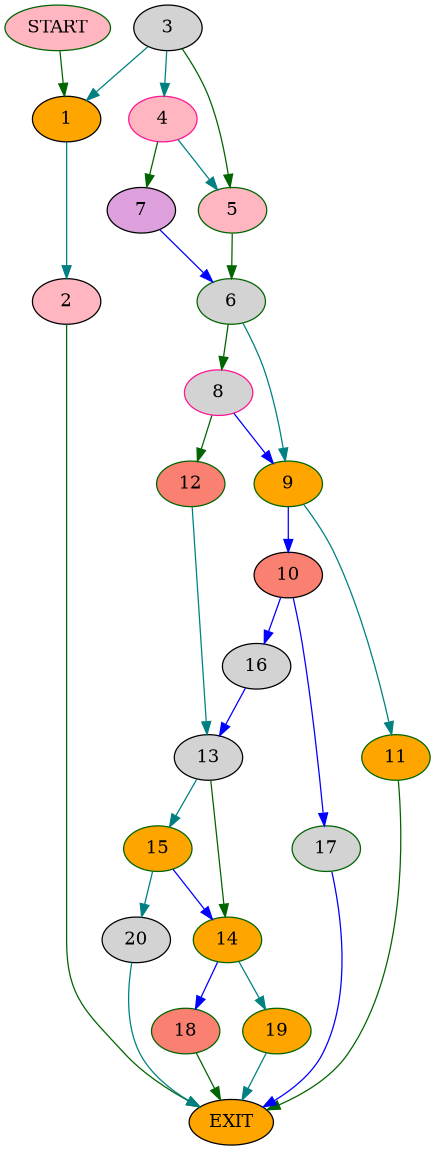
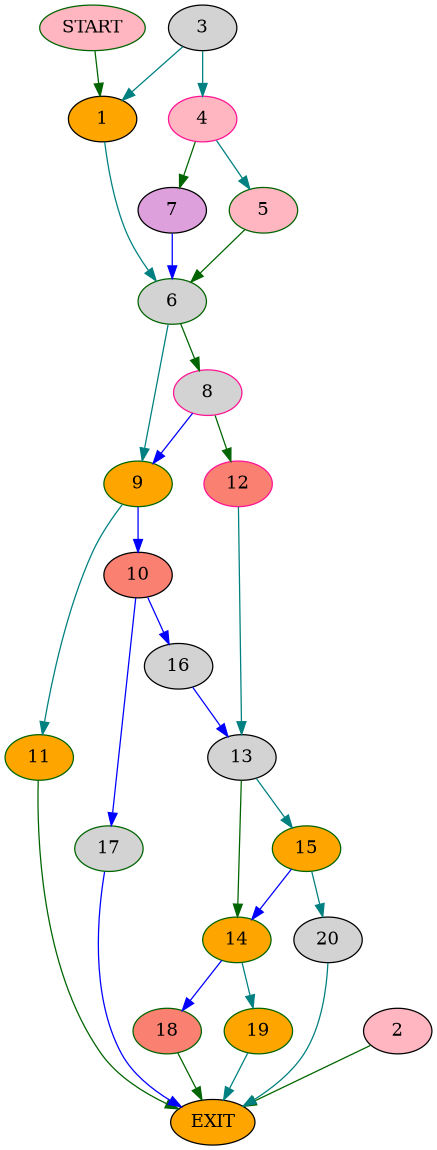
edge "3" -> "5": removed
edge "1" -> "2": now "1" -> "6"
node "12": color darkgreen -> deeppink
